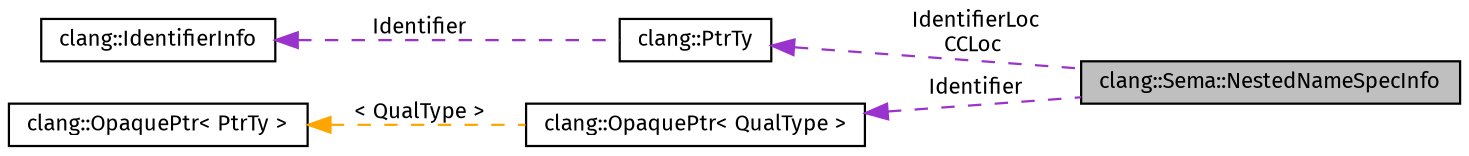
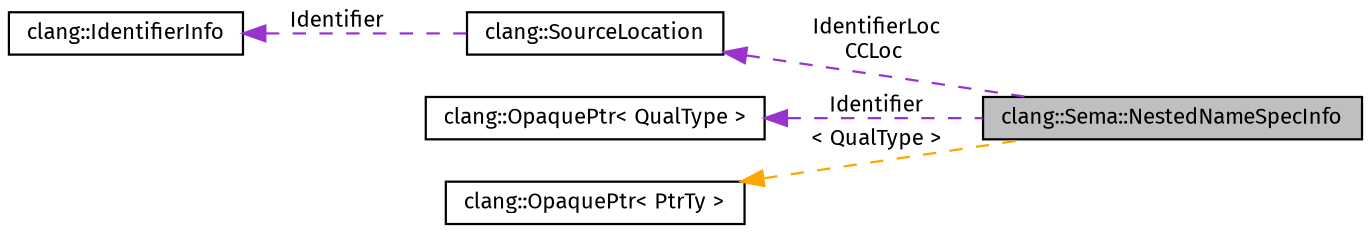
node "clang::PtrTy": label "clang::PtrTy" -> "clang::SourceLocation"
edge "clang::OpaquePtr< QualType >" -> "clang::OpaquePtr< PtrTy >": now "clang::Sema::NestedNameSpecInfo" -> "clang::OpaquePtr< PtrTy >"
